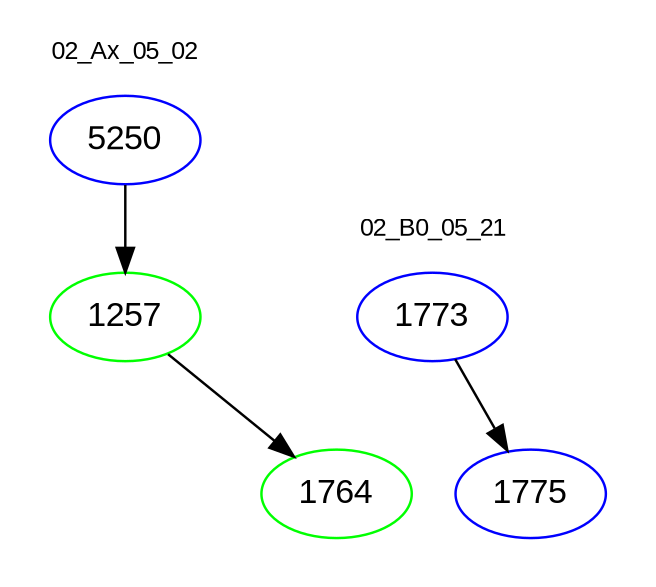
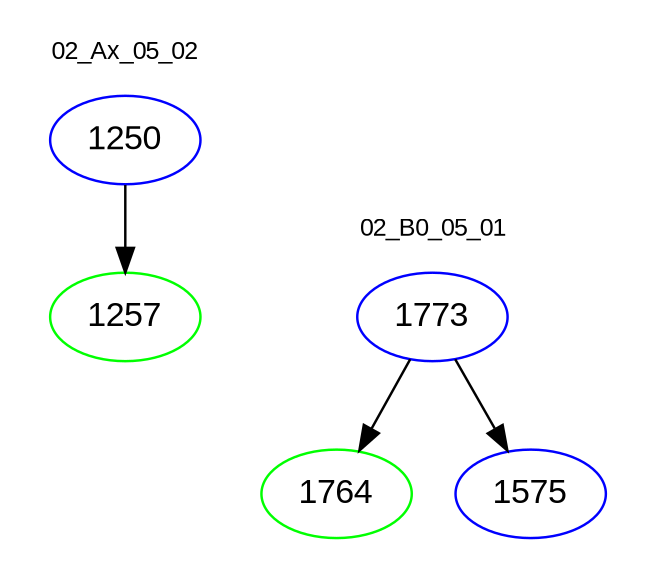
node "5250": label "5250" -> "1250"
cluster "02_B0_05_21": label "02_B0_05_21" -> "02_B0_05_01"
edge "1257" -> "1764": now "1773" -> "1764"
node "1775": label "1775" -> "1575"
